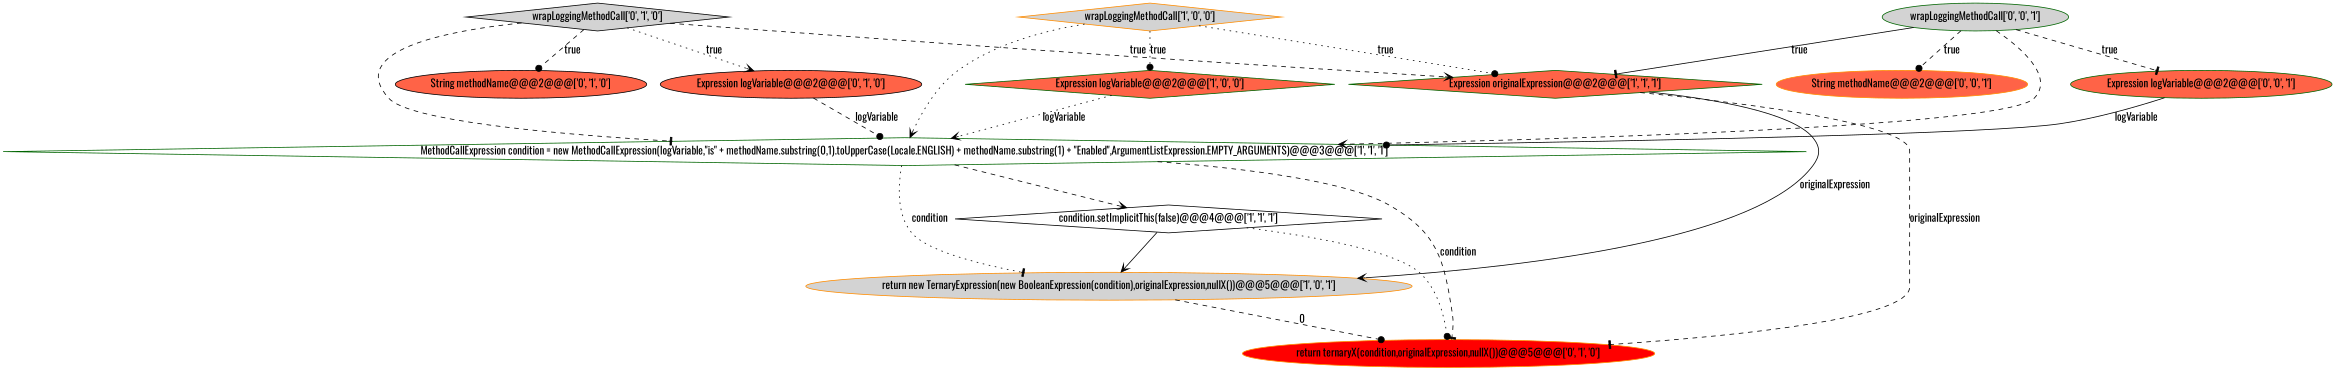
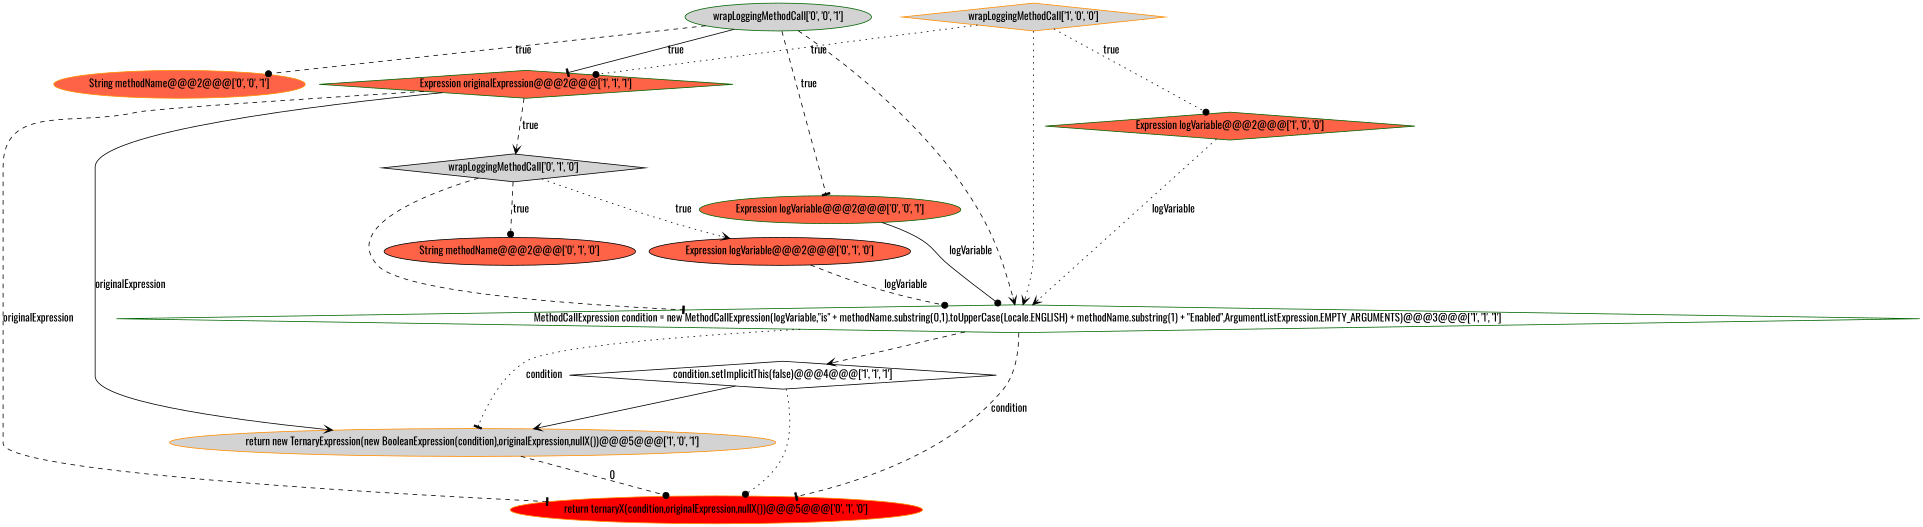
edge "wrapLoggingMethodCall['0', '1', '0']" -> "Expression originalExpression@@@2@@@['1', '1', '1']": reversed
